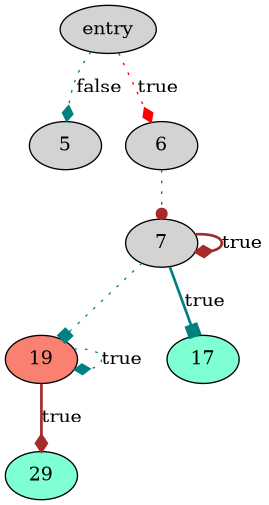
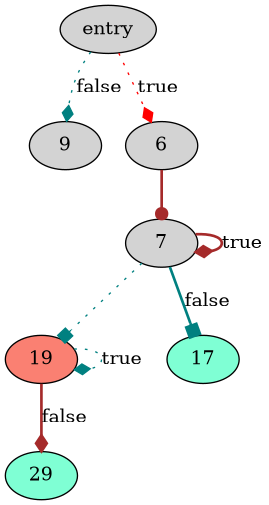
node "5": label "5" -> "9"
edge "6" -> "7": style dotted -> bold
edge "7" -> "17": label "true" -> "false"
edge "19" -> "29": label "true" -> "false"
